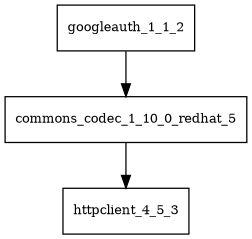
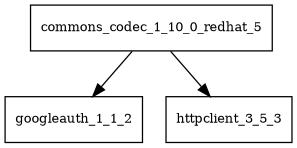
edge "googleauth_1_1_2" -> "commons_codec_1_10_0_redhat_5": reversed
node "httpclient_4_5_3": label "httpclient_4_5_3" -> "httpclient_3_5_3"
